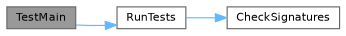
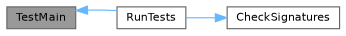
edge "TestMain" -> "RunTests": reversed
